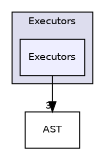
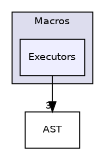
cluster "Executors": label "Executors" -> "Macros"
